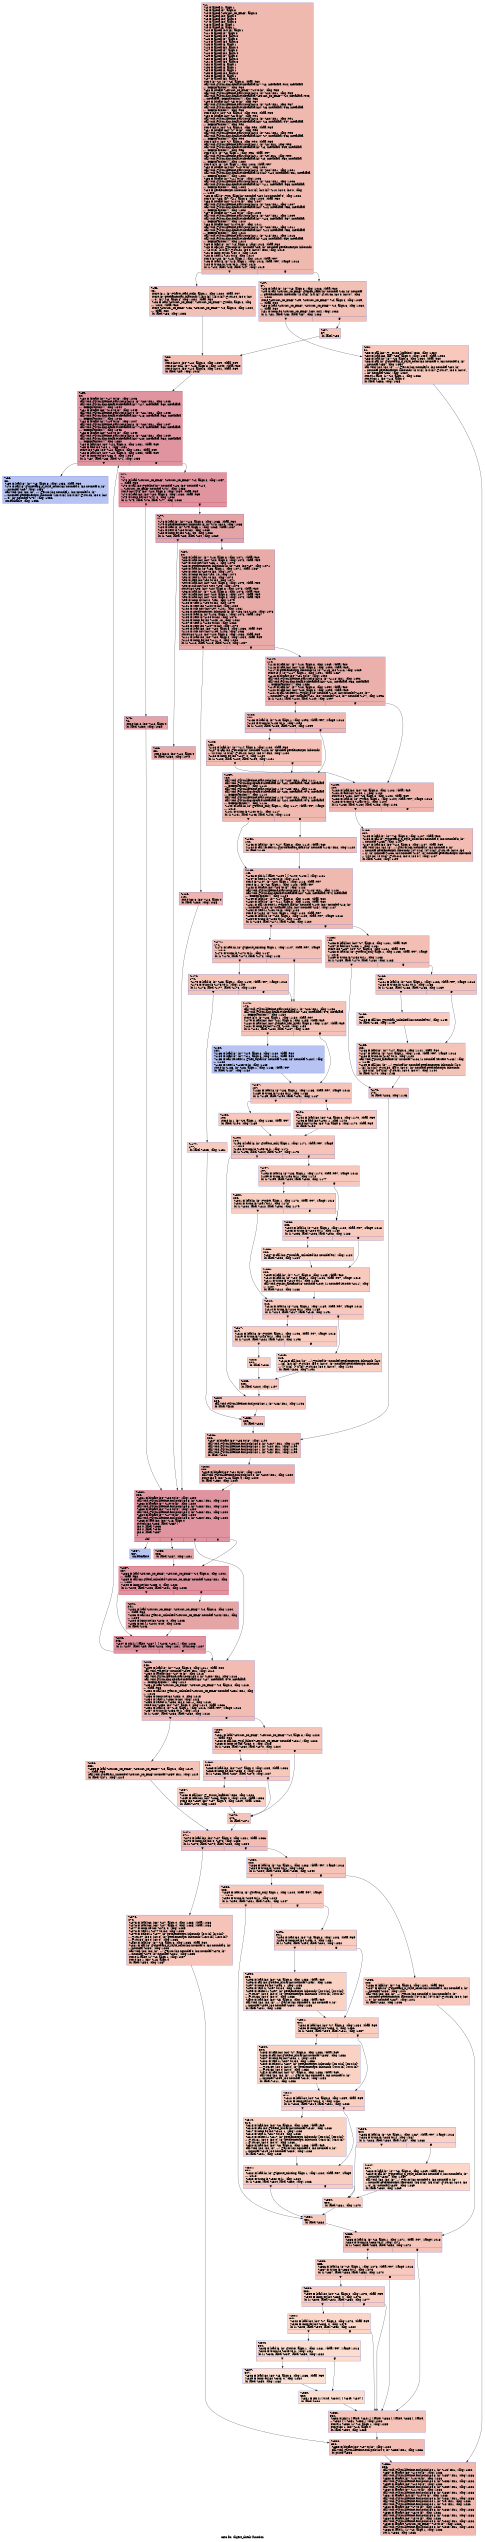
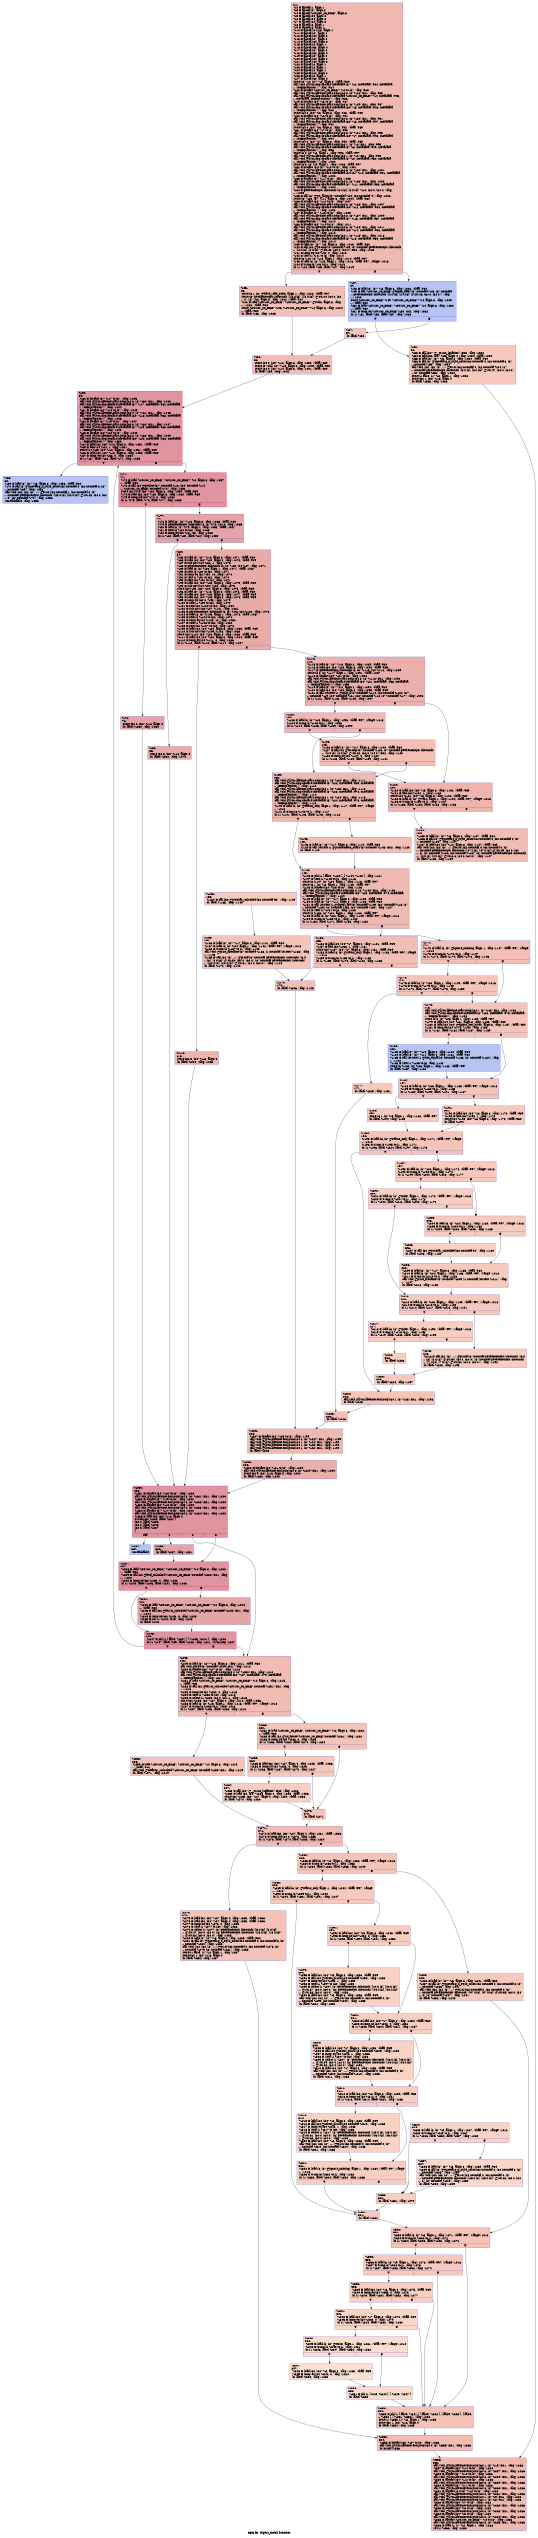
node "%47:": fillcolor #e5705870 -> #5977e370
node "%160:": removed
